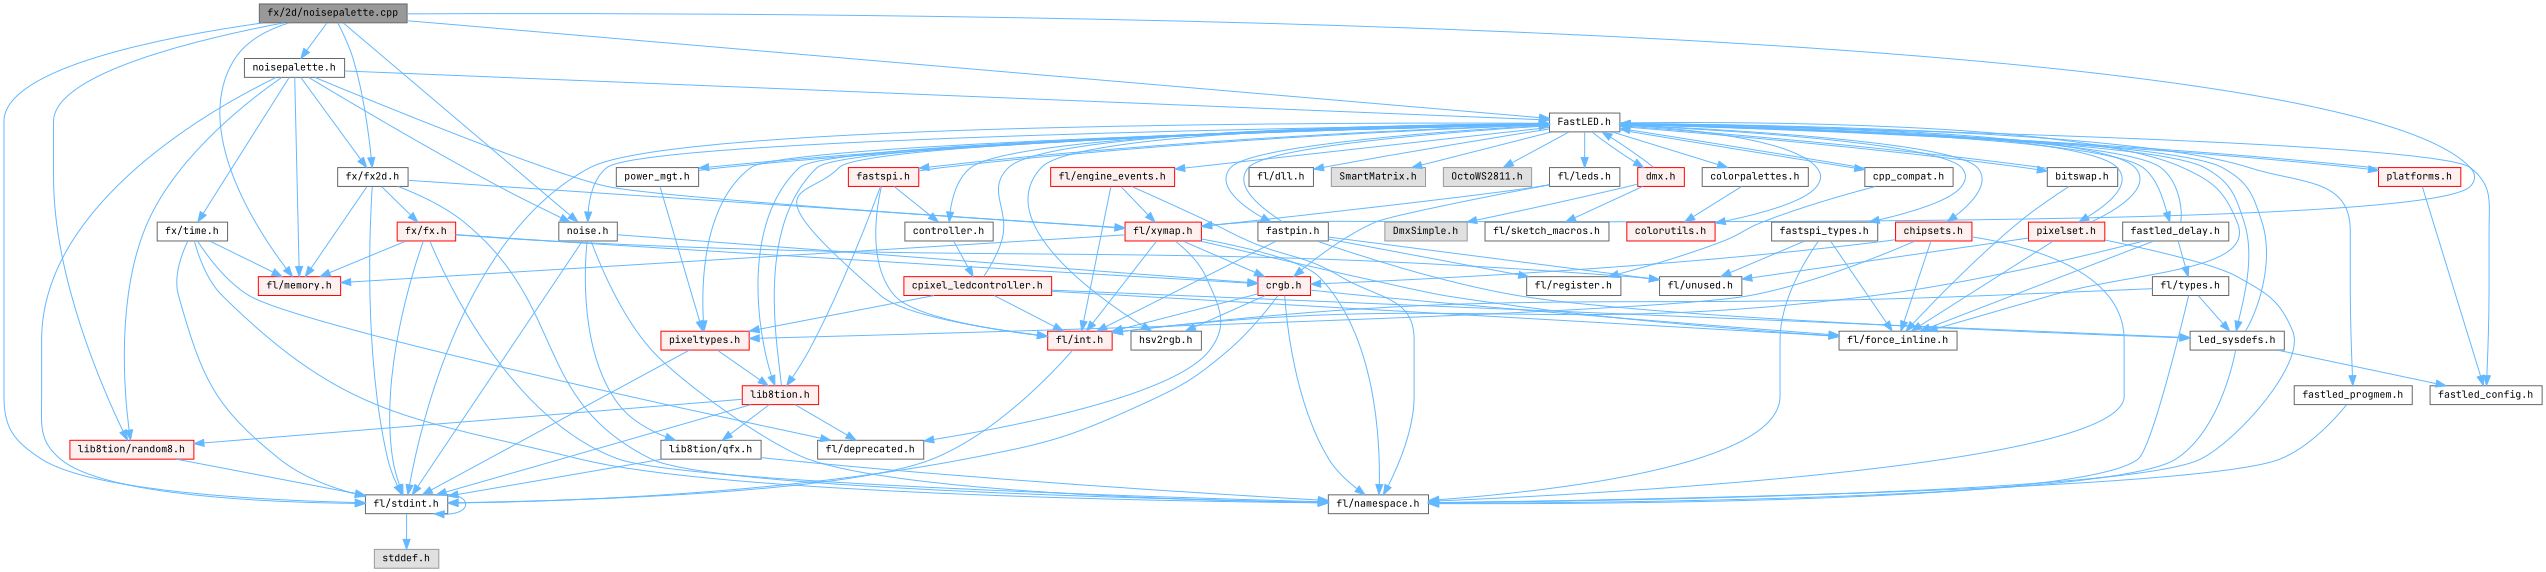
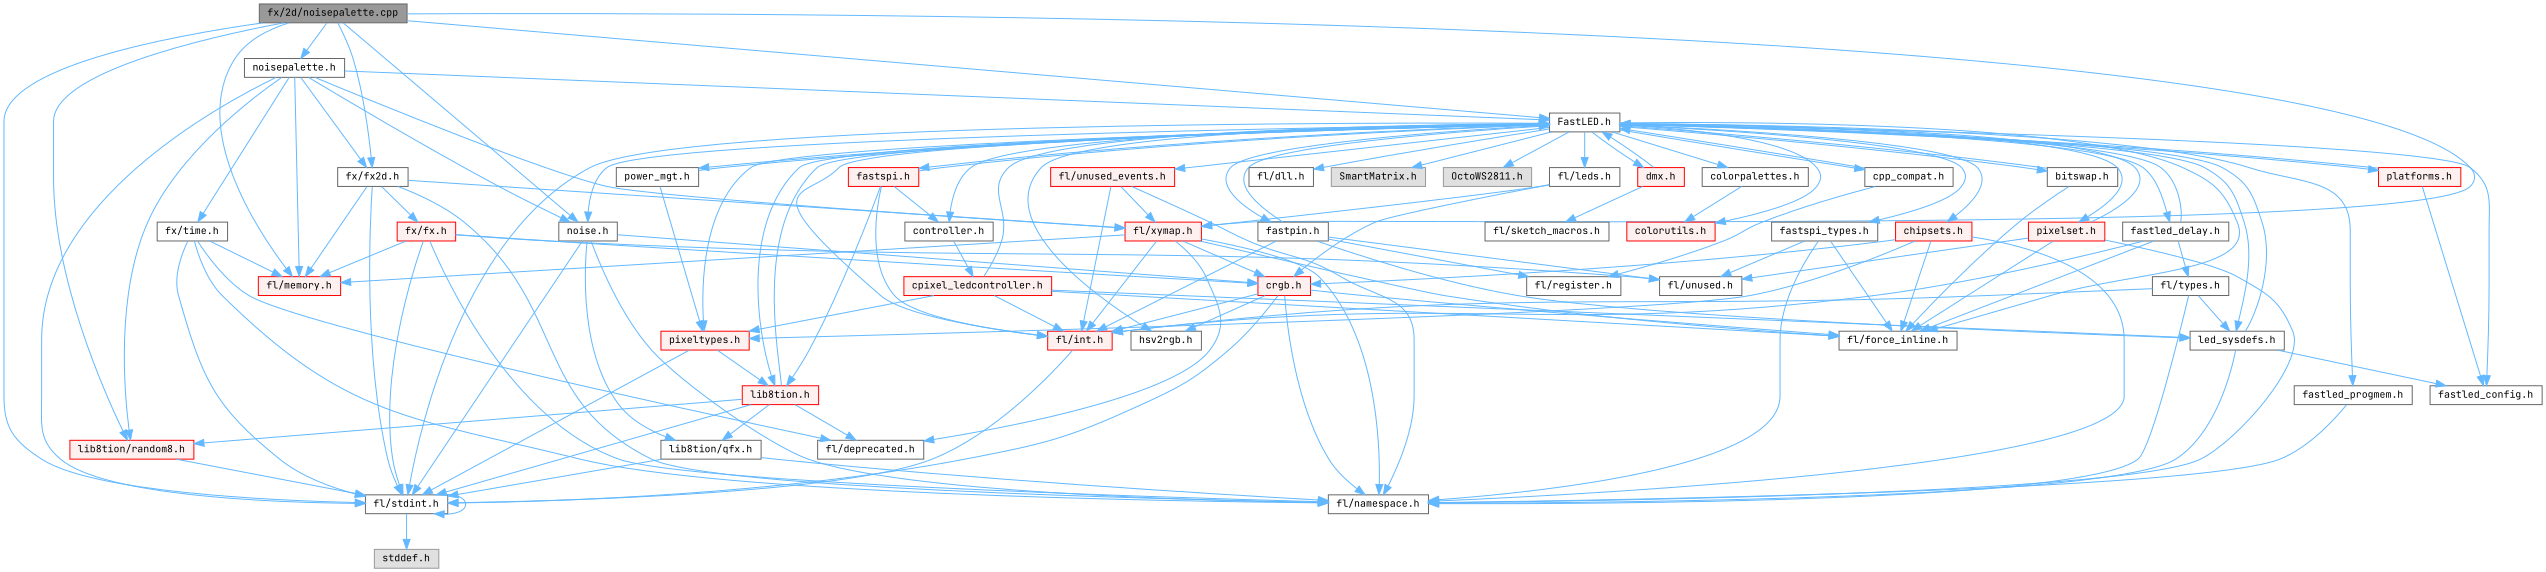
node "fl/engine_events.h": label "fl/engine_events.h" -> "fl/unused_events.h"
node "DmxSimple.h": removed
